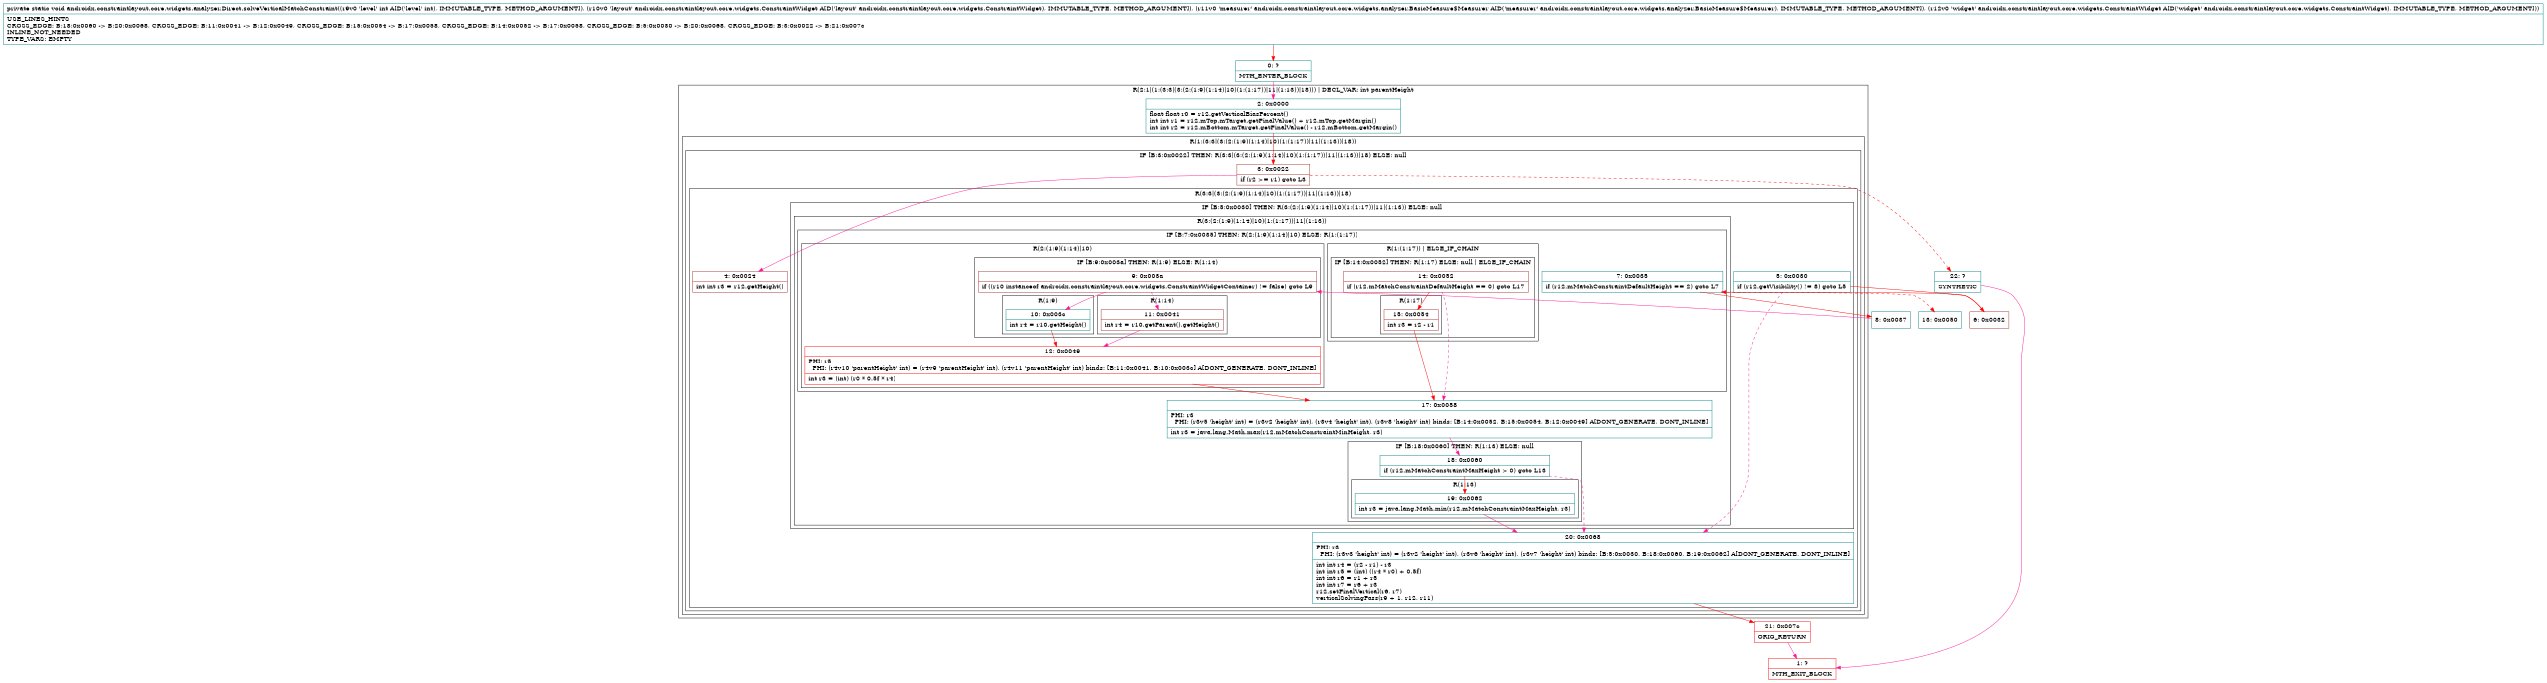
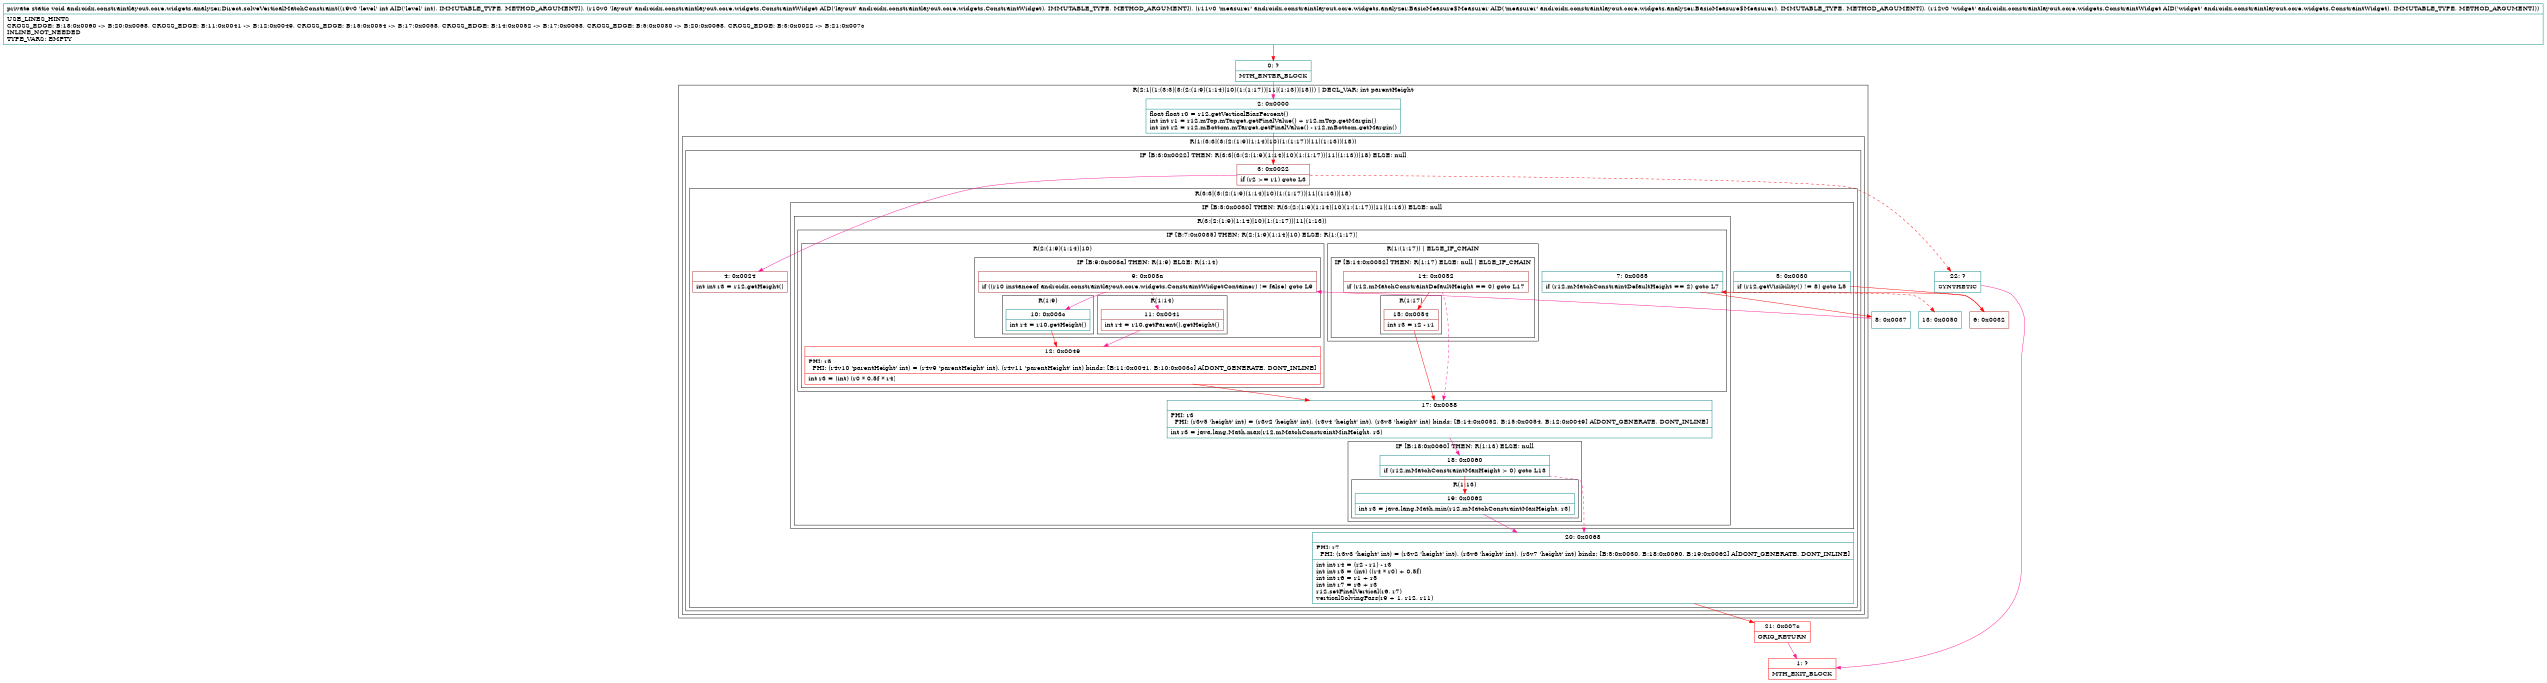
edge "5: 0x0030" -> "20: 0x0068": removed
node "20: 0x0068": text "PHI: r3" -> "PHI: r7"
